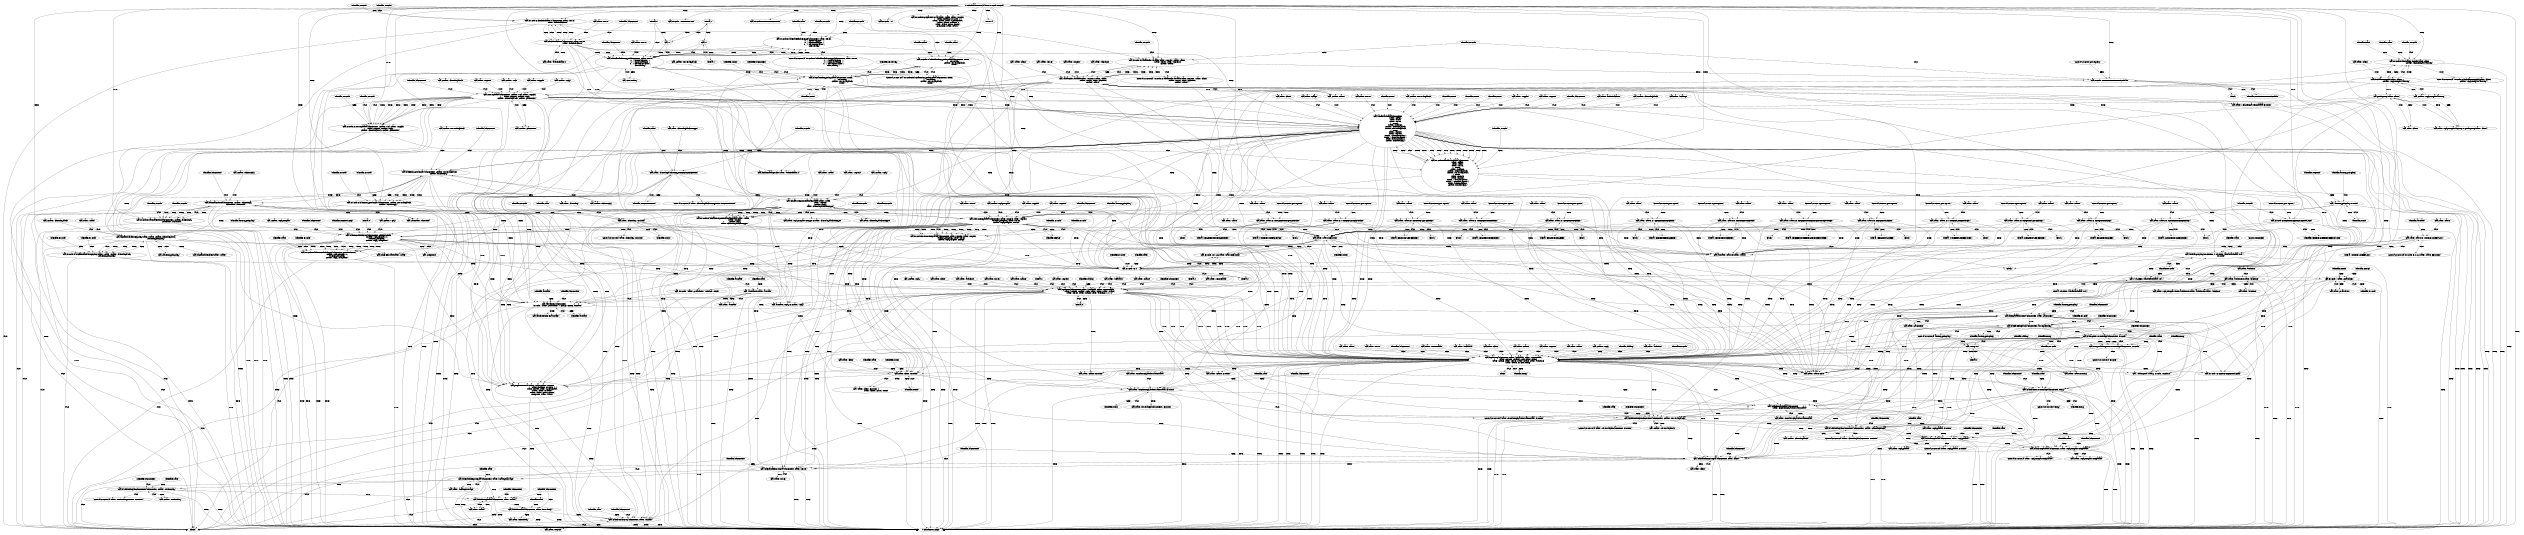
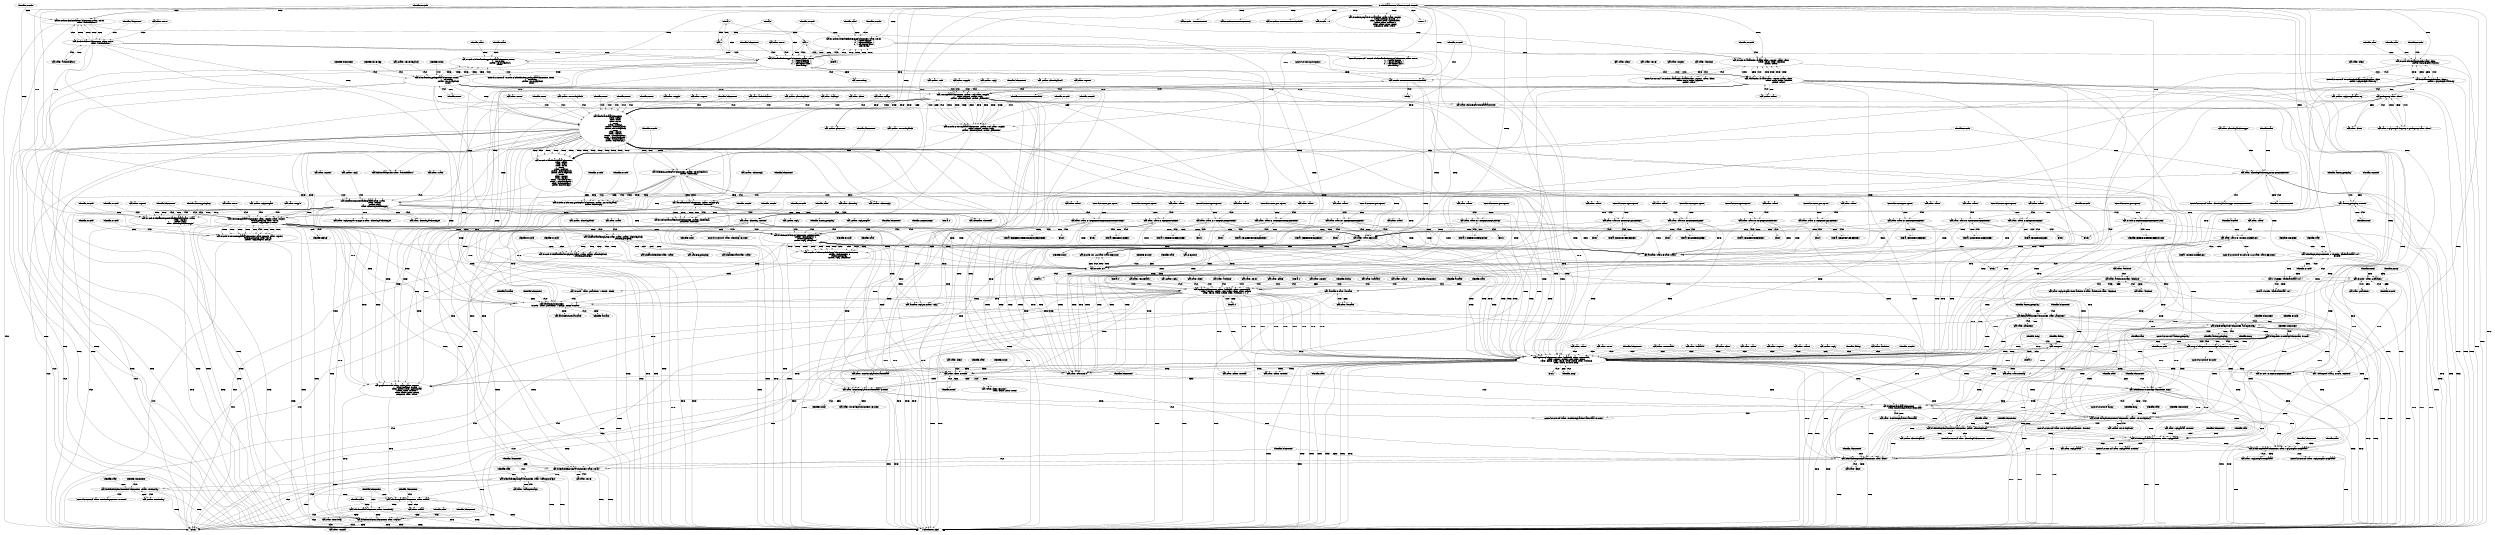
edge "(MethodParameterIn,krb5_error_code errcode)" -> "(Call,errcode || state->preauth_err)": added, label "DDG:"
node "(Call,errcode -= ERROR_TABLE_BASE_krb5)": added
node "(Ignore,LOG_INFO)": label "(Ignore,LOG_INFO)" -> "(Identifier,LOG_INFO)"
